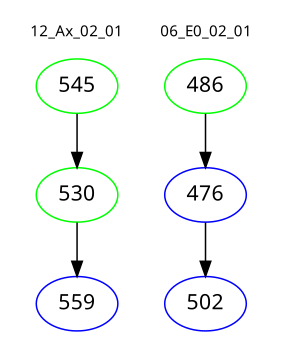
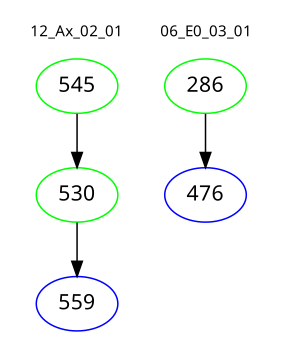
cluster "06_E0_02_01": label "06_E0_02_01" -> "06_E0_03_01"
node "486": label "486" -> "286"
node "502": removed
